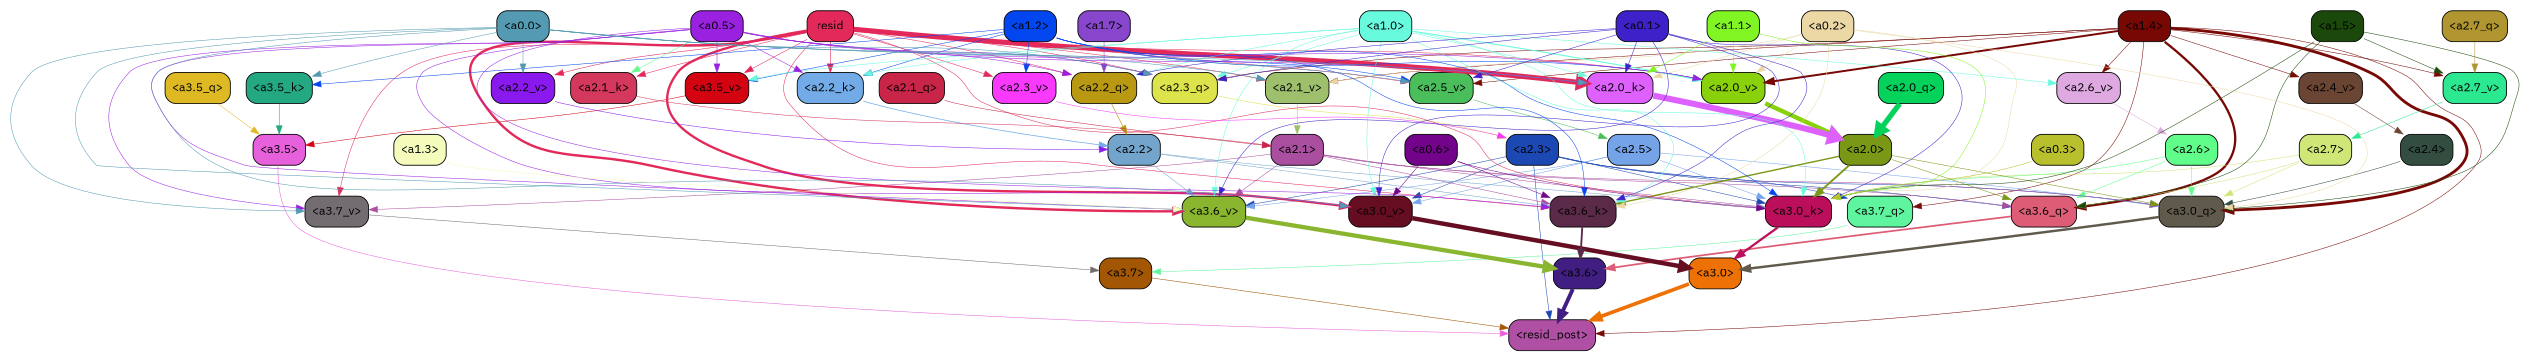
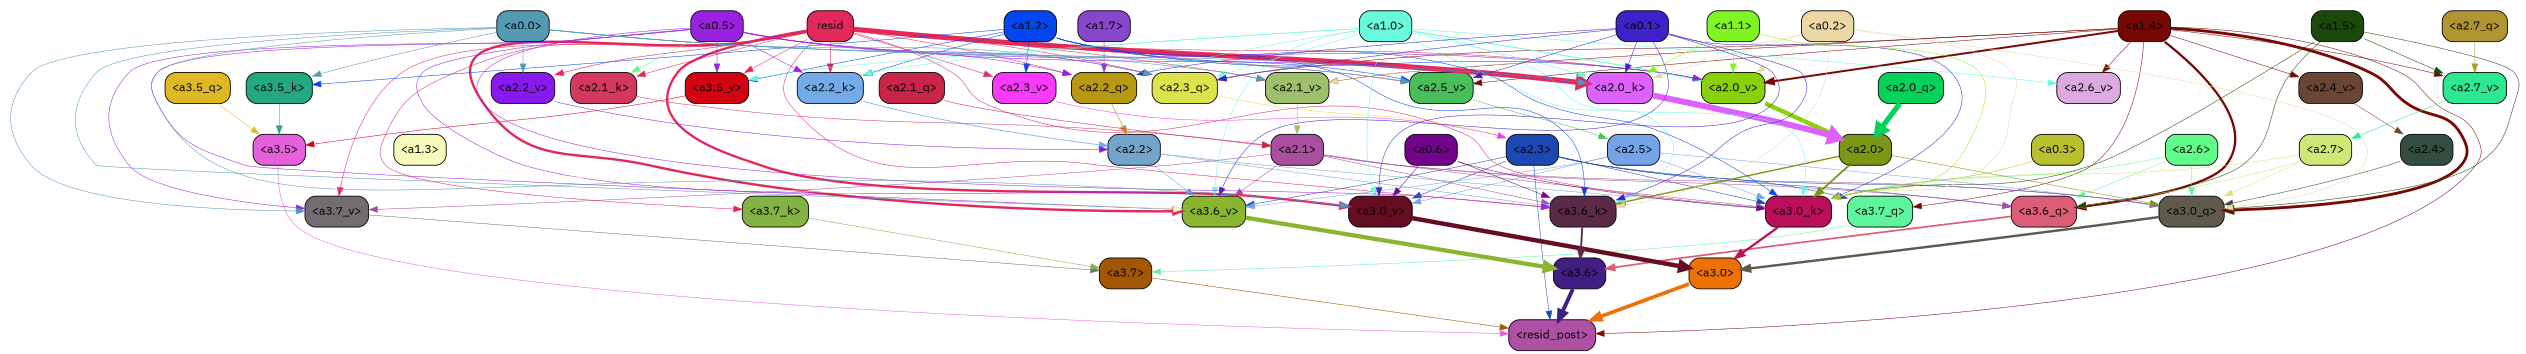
edge "<a2.6_v>" -> "<a2.6>": removed
edge "<a2.0>" -> "<a3.6_q>": removed
node "<a3.7_k>": added
